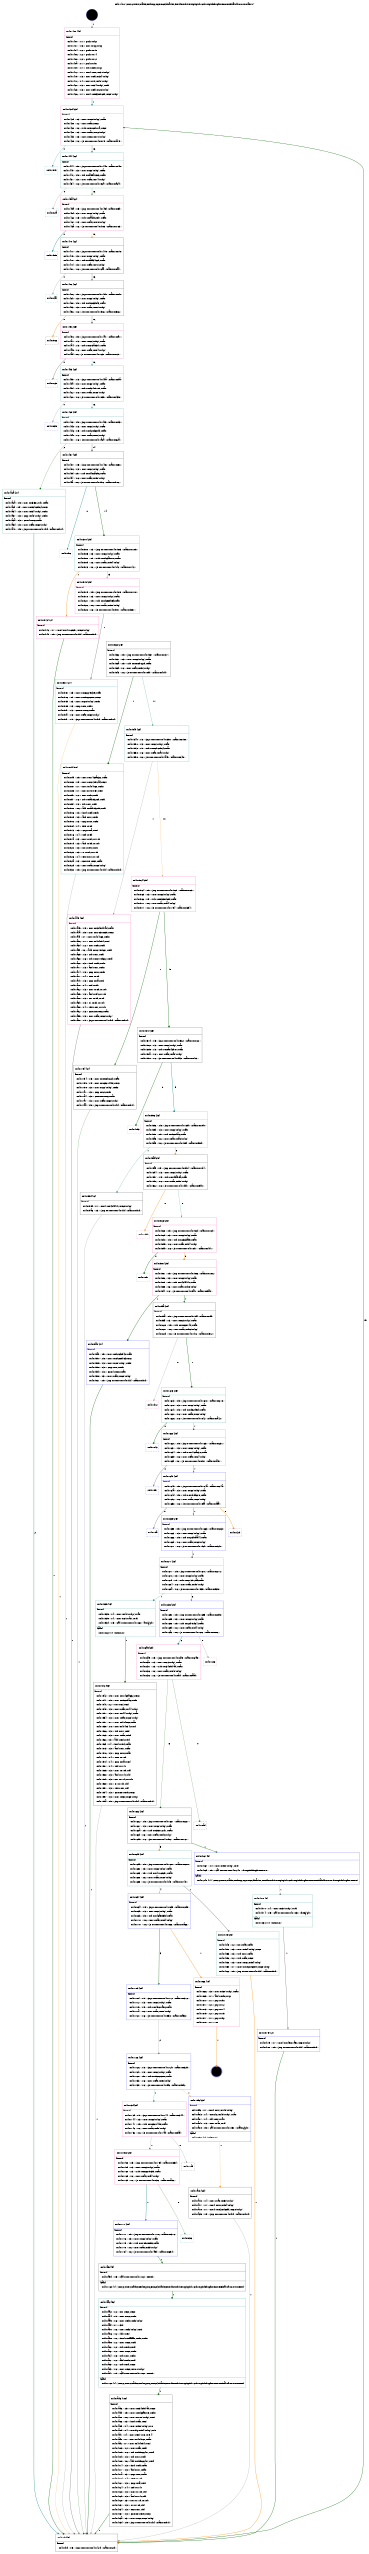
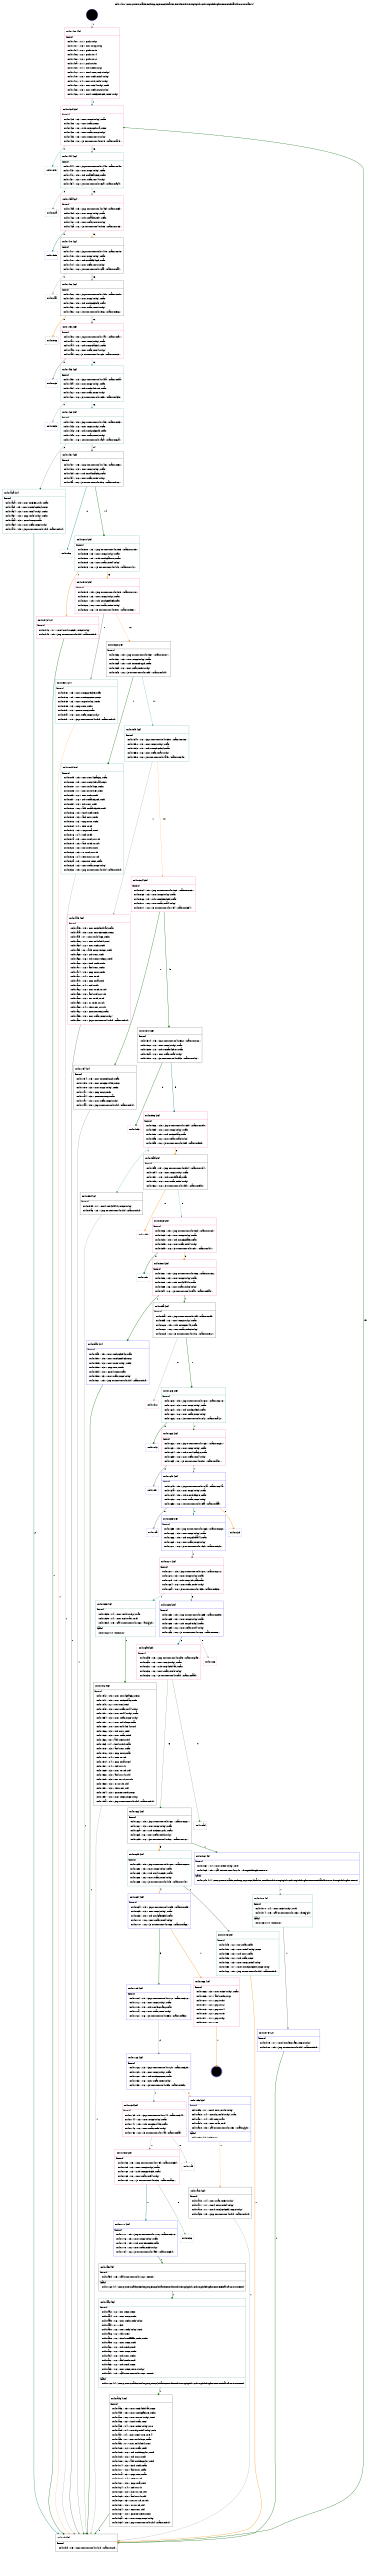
edge "0x401519 [25]" -> "0x401532 [25]": added, label "12"
